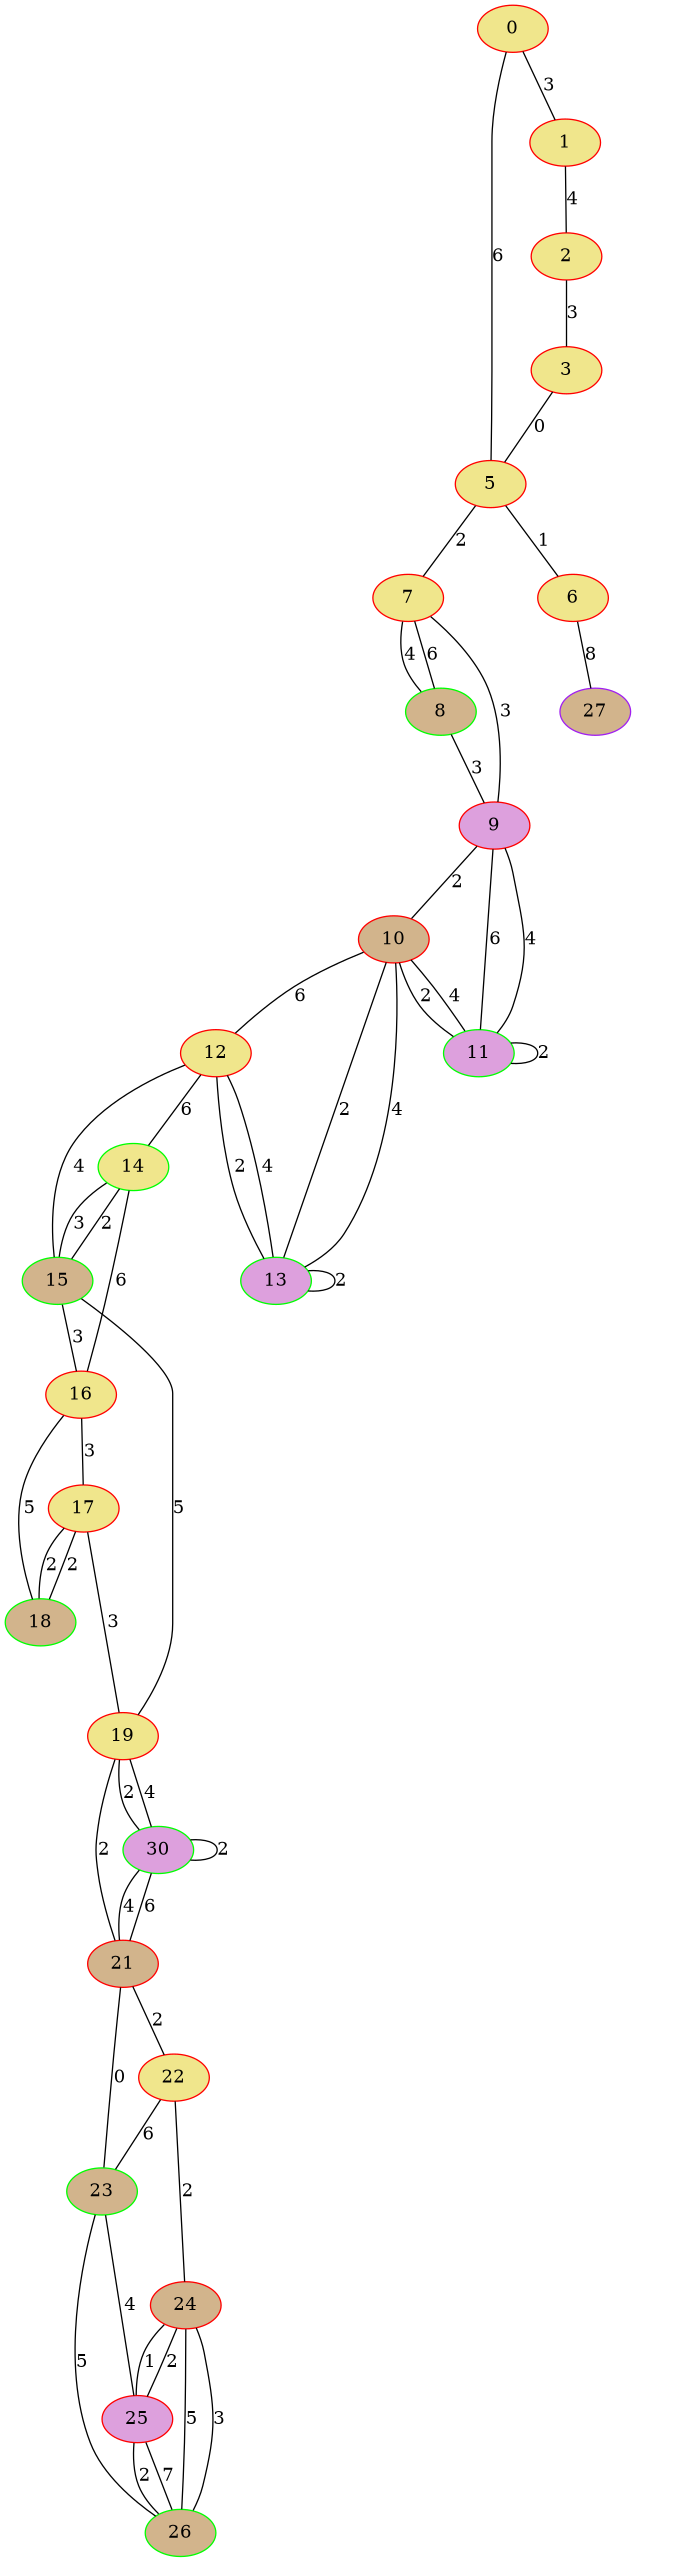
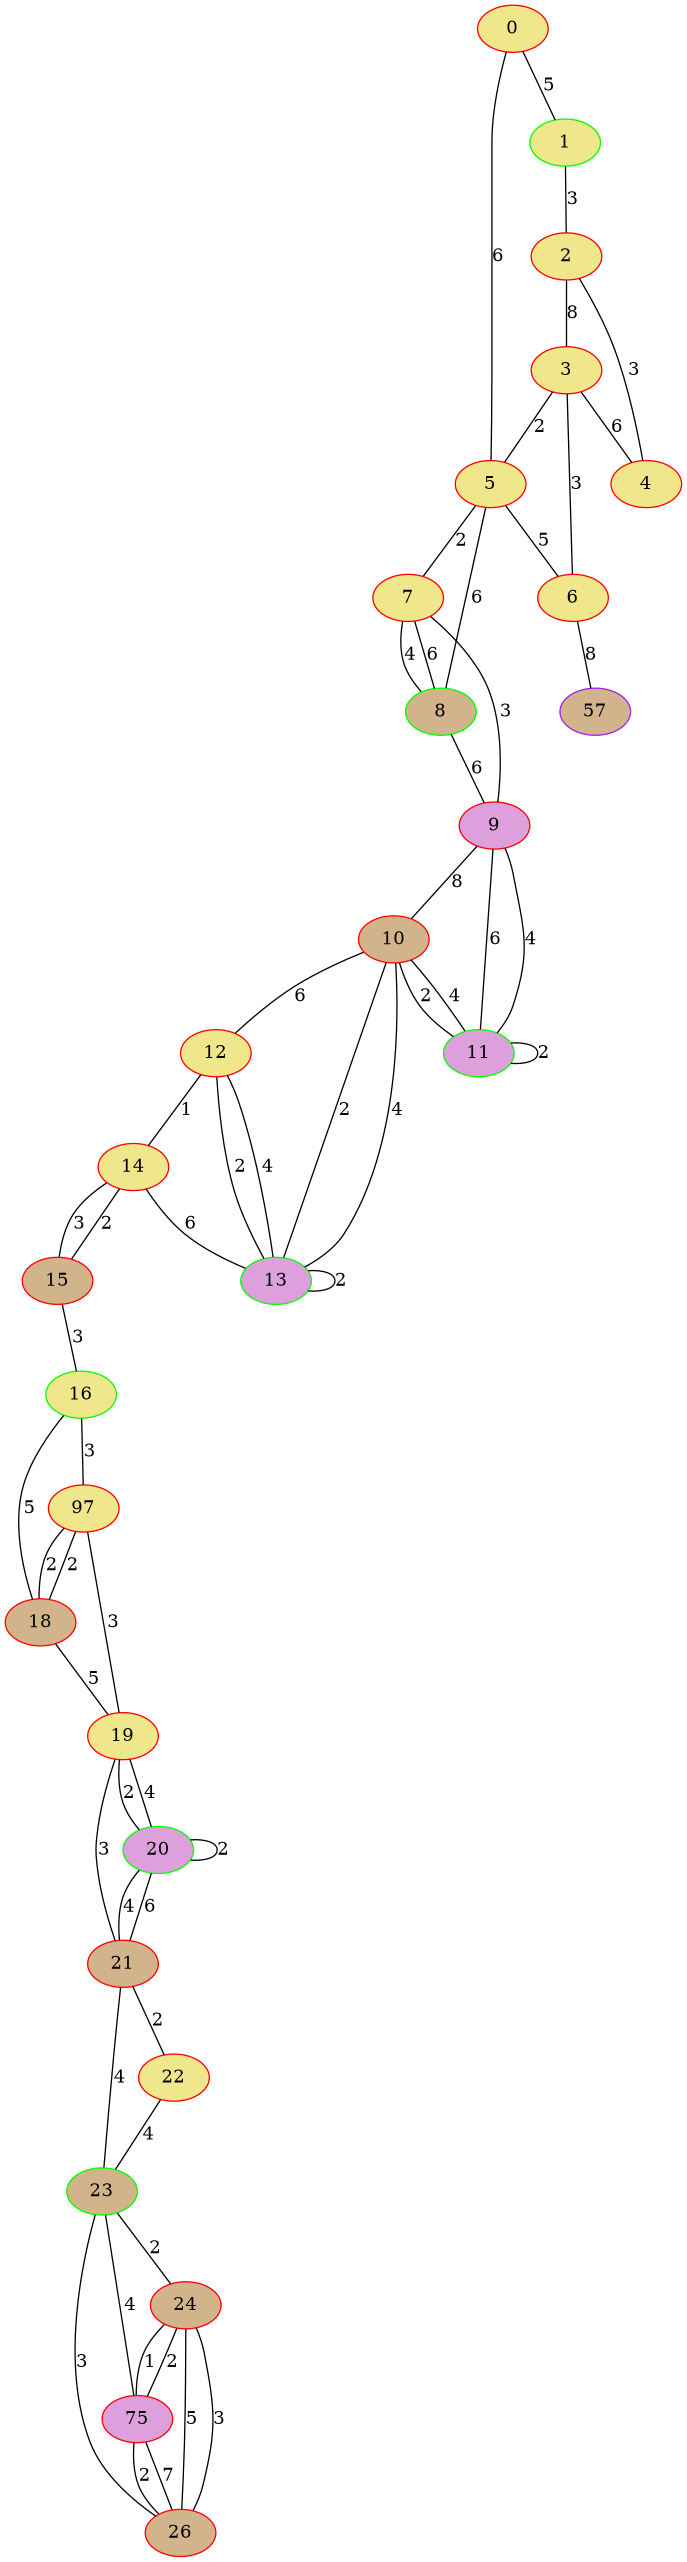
edge "0" -- "1": label "3" -> "5"
node "1": color red -> green
edge "1" -- "2": label "4" -> "3"
edge "2" -- "3": label "3" -> "8"
edge "3" -- "5": label "0" -> "2"
edge "3" -- "6": added, label "3"
node "4": added
edge "5" -- "6": label "1" -> "5"
edge "5" -- "8": added, label "6"
node "27": label "27" -> "57"
edge "8" -- "9": label "3" -> "6"
edge "9" -- "10": label "2" -> "8"
edge "12" -- "14": label "6" -> "1"
edge "12" -- "15": removed, label "4"
node "14": color green -> red
node "15": color green -> red
edge "14" -- "16": now "14" -- "13"
node "16": color red -> green
edge "15" -- "19": now "18" -- "19"
node "17": label "17" -> "97"
node "18": color green -> red
edge "19" -- "21": label "2" -> "3"
node "30": label "30" -> "20"
edge "21" -- "23": label "0" -> "4"
edge "22" -- "23": label "6" -> "4"
edge "22" -- "24": now "23" -- "24"
edge "23" -- "26": label "5" -> "3"
node "25": label "25" -> "75"
node "26": color green -> red
